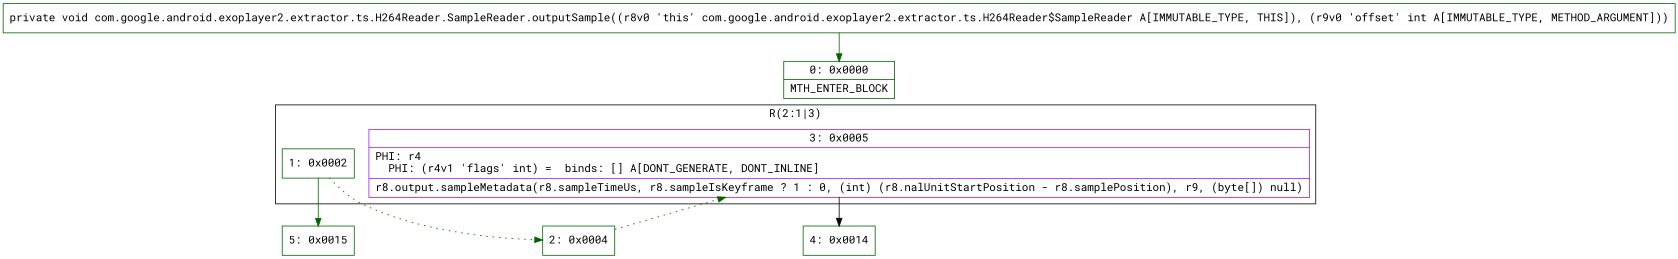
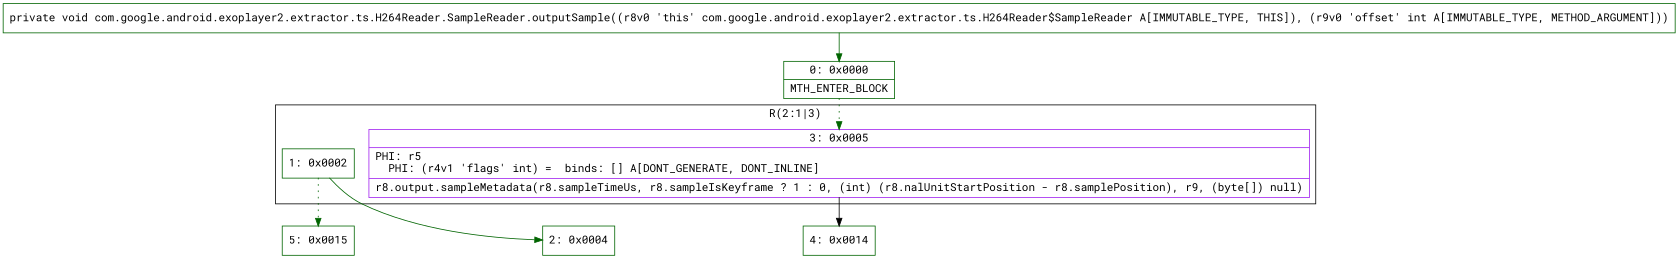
node "3: 0x0005": text "PHI: r4" -> "PHI: r5"
edge "1: 0x0002" -> "5: 0x0015": style solid -> dotted
edge "2: 0x0004" -> "3: 0x0005": now "0: 0x0000" -> "3: 0x0005"
edge "1: 0x0002" -> "2: 0x0004": style dotted -> solid
